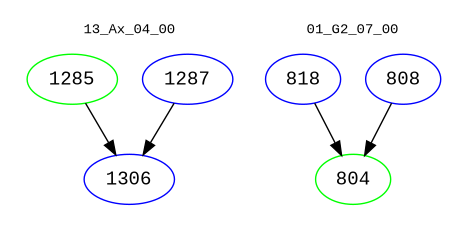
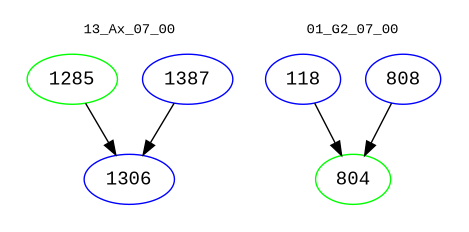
cluster "13_Ax_04_00": label "13_Ax_04_00" -> "13_Ax_07_00"
node "1287": label "1287" -> "1387"
node "818": label "818" -> "118"
